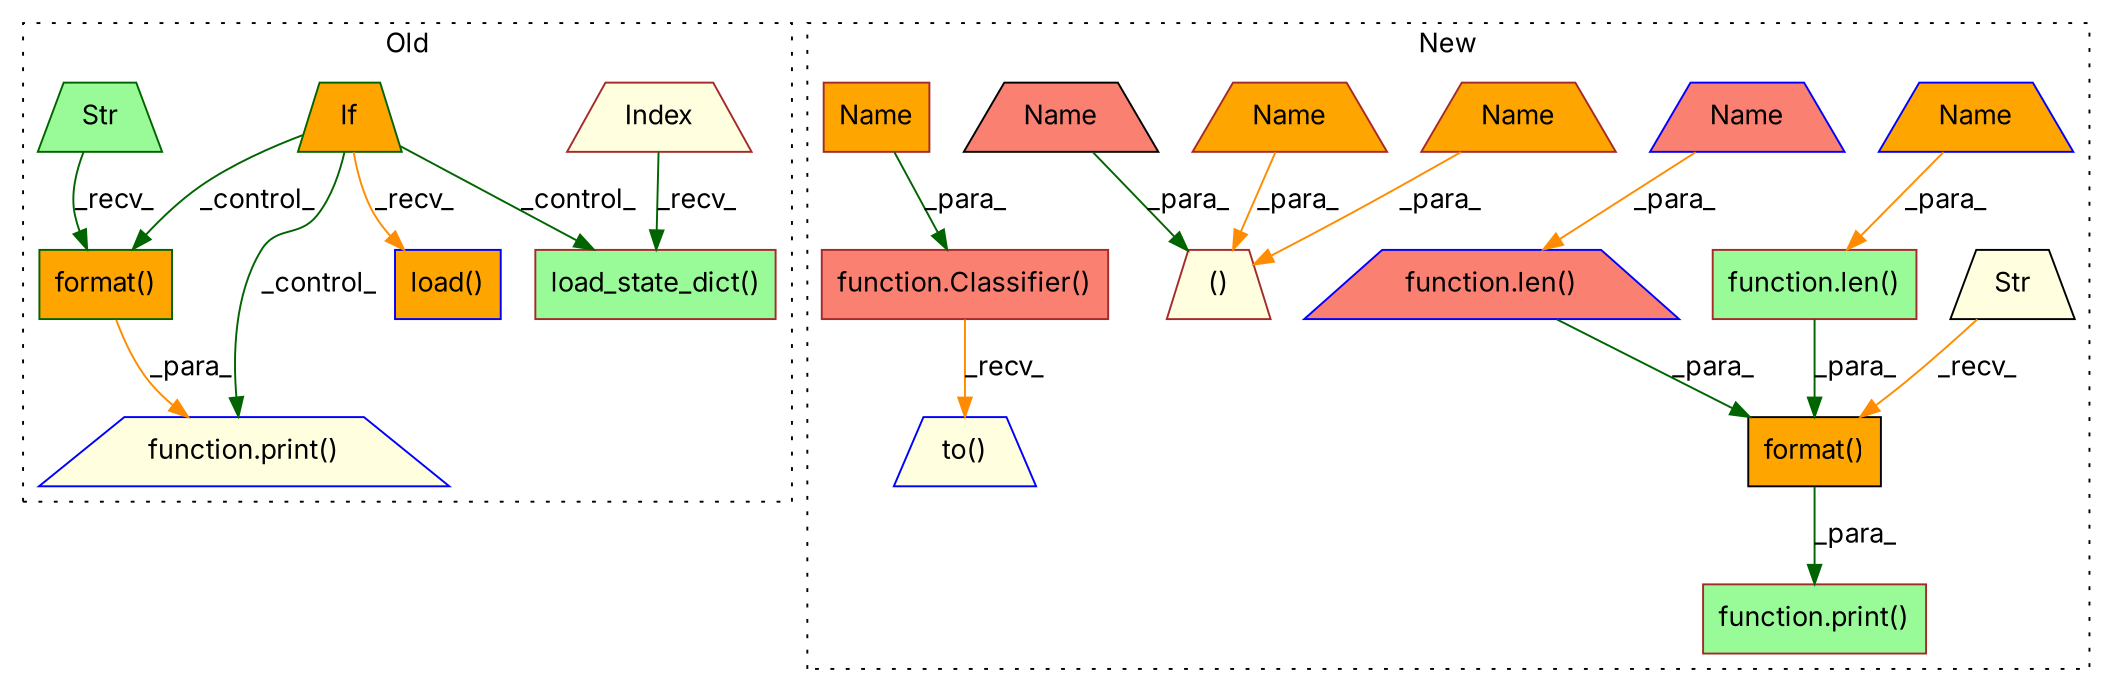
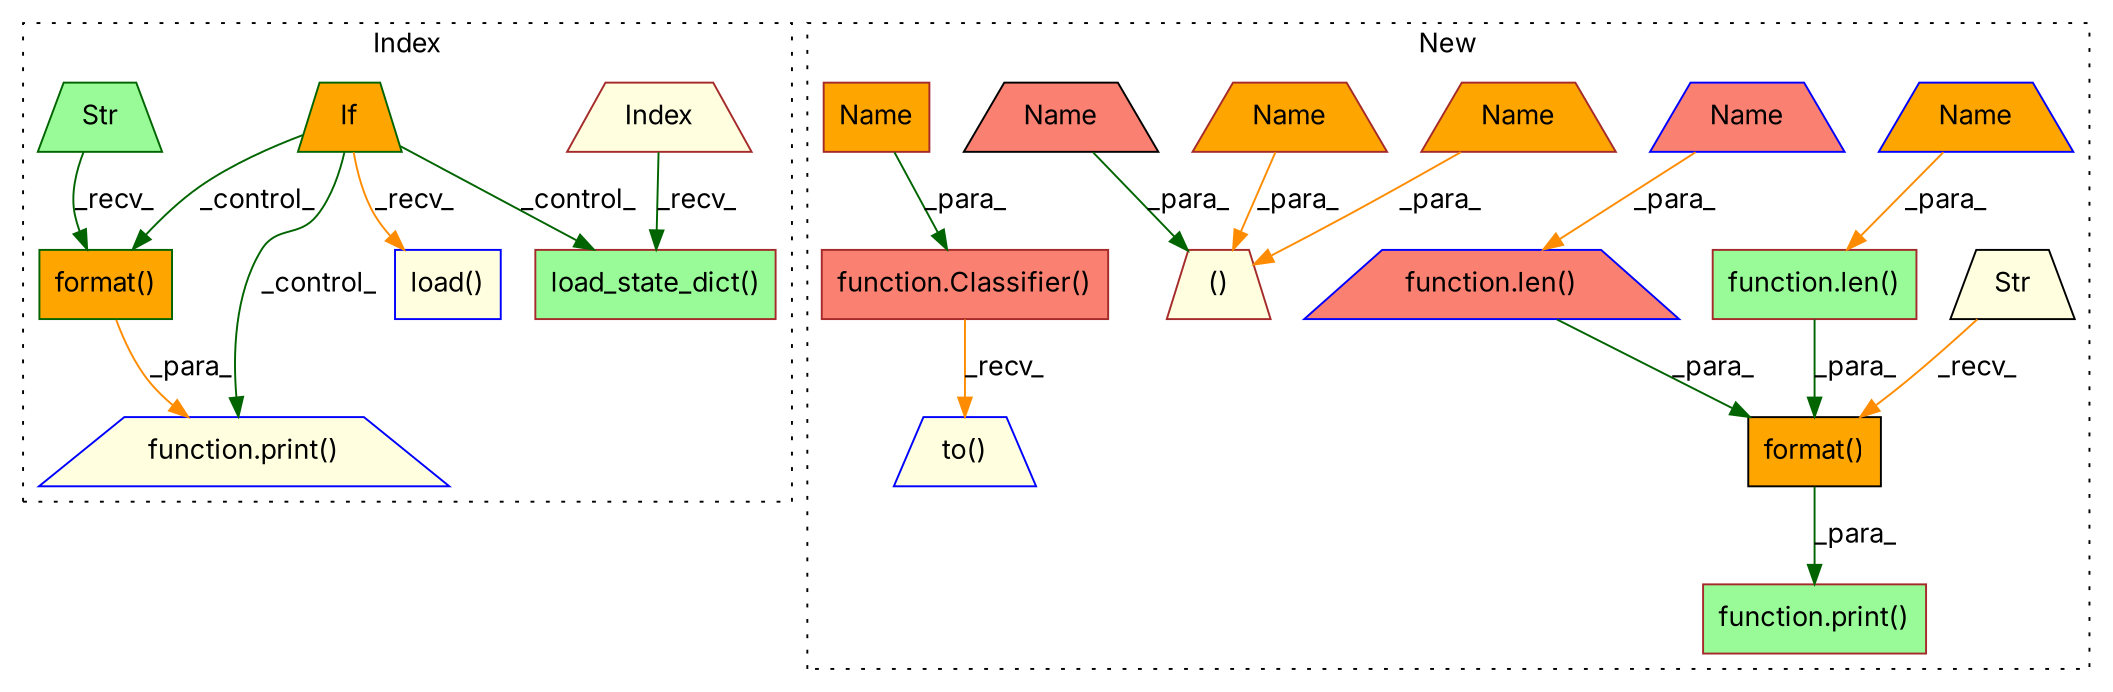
cluster "Old": label "Old" -> "Index"
node "load()": fillcolor orange -> lightyellow
